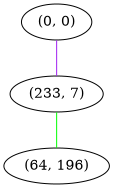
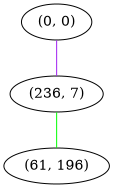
node "(233, 7)": label "(233, 7)" -> "(236, 7)"
node "(64, 196)": label "(64, 196)" -> "(61, 196)"
